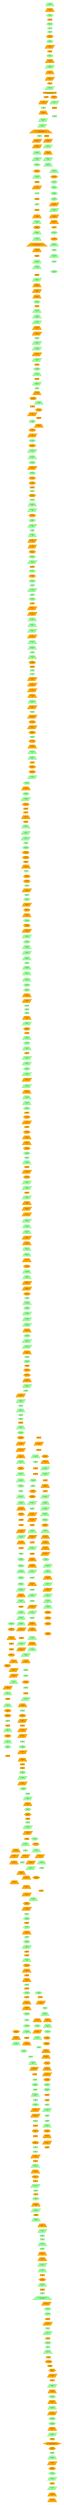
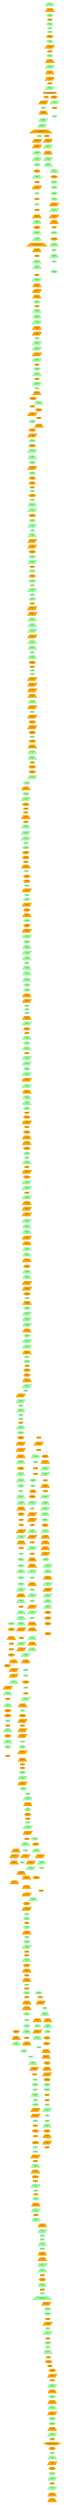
node "0x004368f0 subl": fillcolor palegreen -> orange
